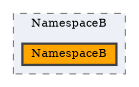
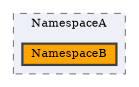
cluster "NamespaceB": label "NamespaceB" -> "NamespaceA"
